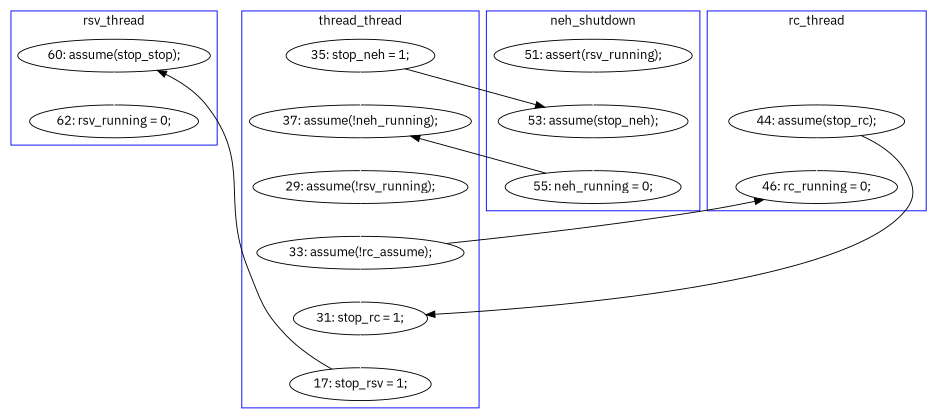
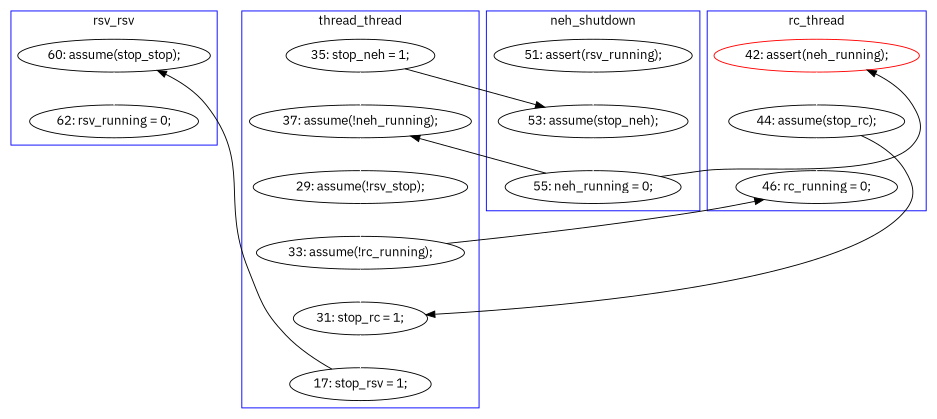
cluster "rsv_thread": label "rsv_thread" -> "rsv_rsv"
node "42: assert(neh_running);": added
node "29: assume(!rsv_running);": label "29: assume(!rsv_running);" -> "29: assume(!rsv_stop);"
node "33: assume(!rc_assume);": label "33: assume(!rc_assume);" -> "33: assume(!rc_running);"
